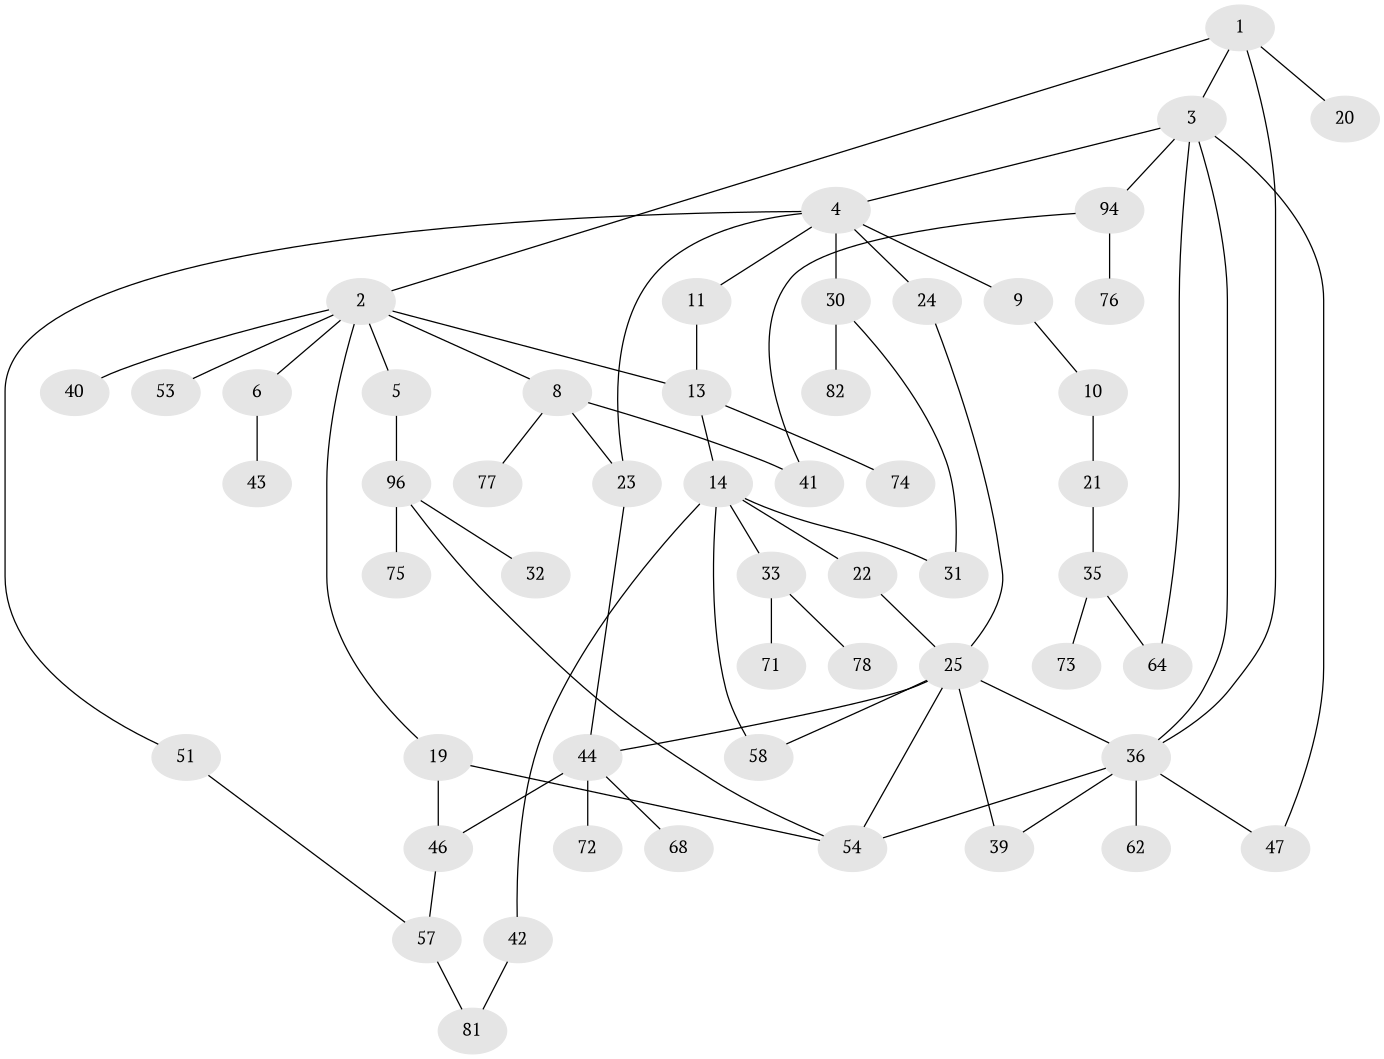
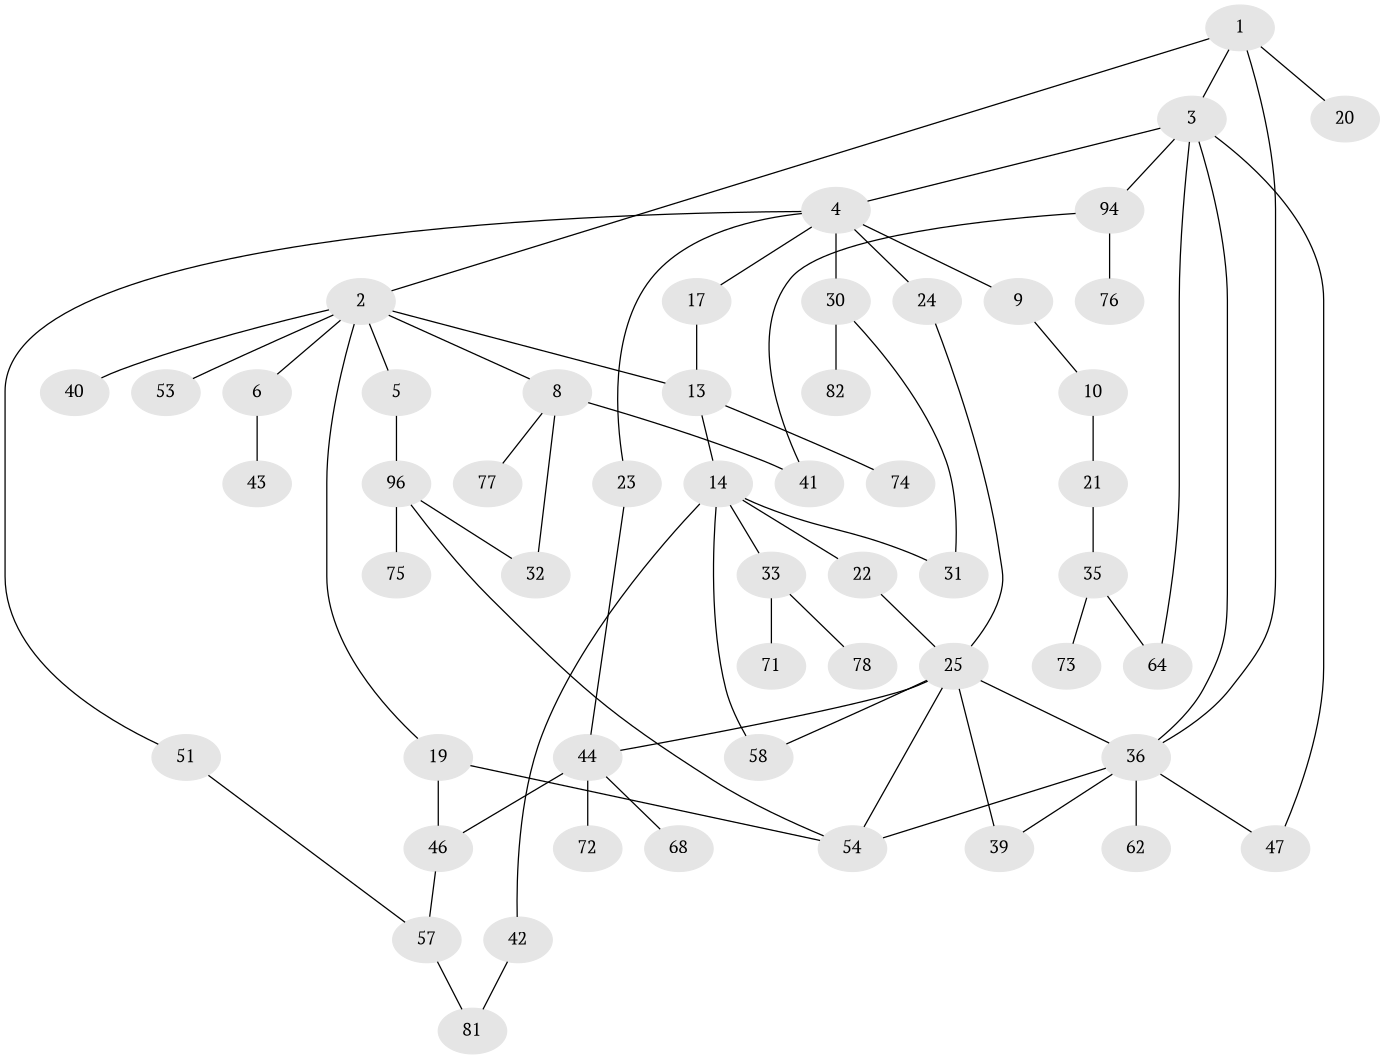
node "11": label "11" -> "17"
edge "8" -- "23": now "8" -- "32"
